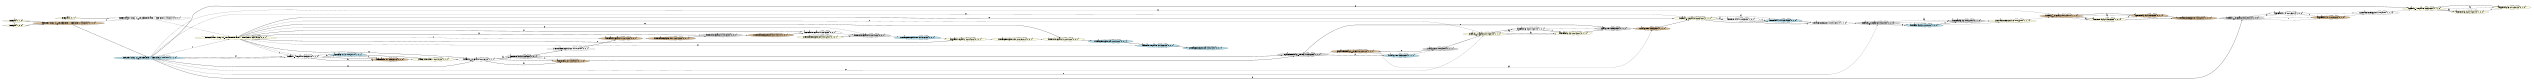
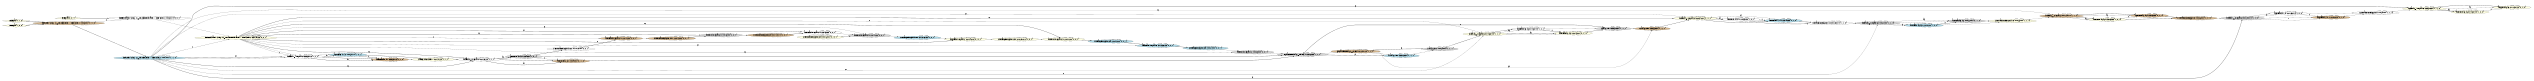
node "assertTrue(s1.equals(s2))@@@25@@@['0', '0', '1']": added
edge "s1.add(p2,200.0)@@@29@@@['1', '1', '1']" -> "RegularTimePeriod p2 = p1.next()@@@27@@@['1', '1', '1']": reversed
